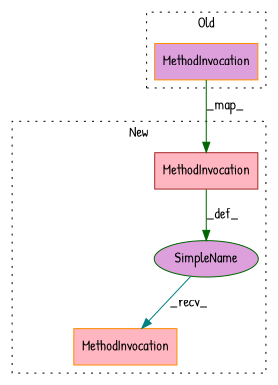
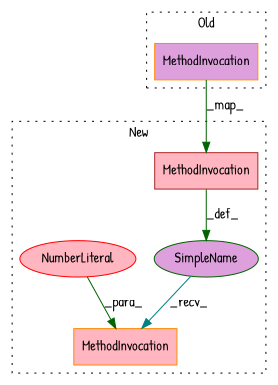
node "NumberLiteral": added
